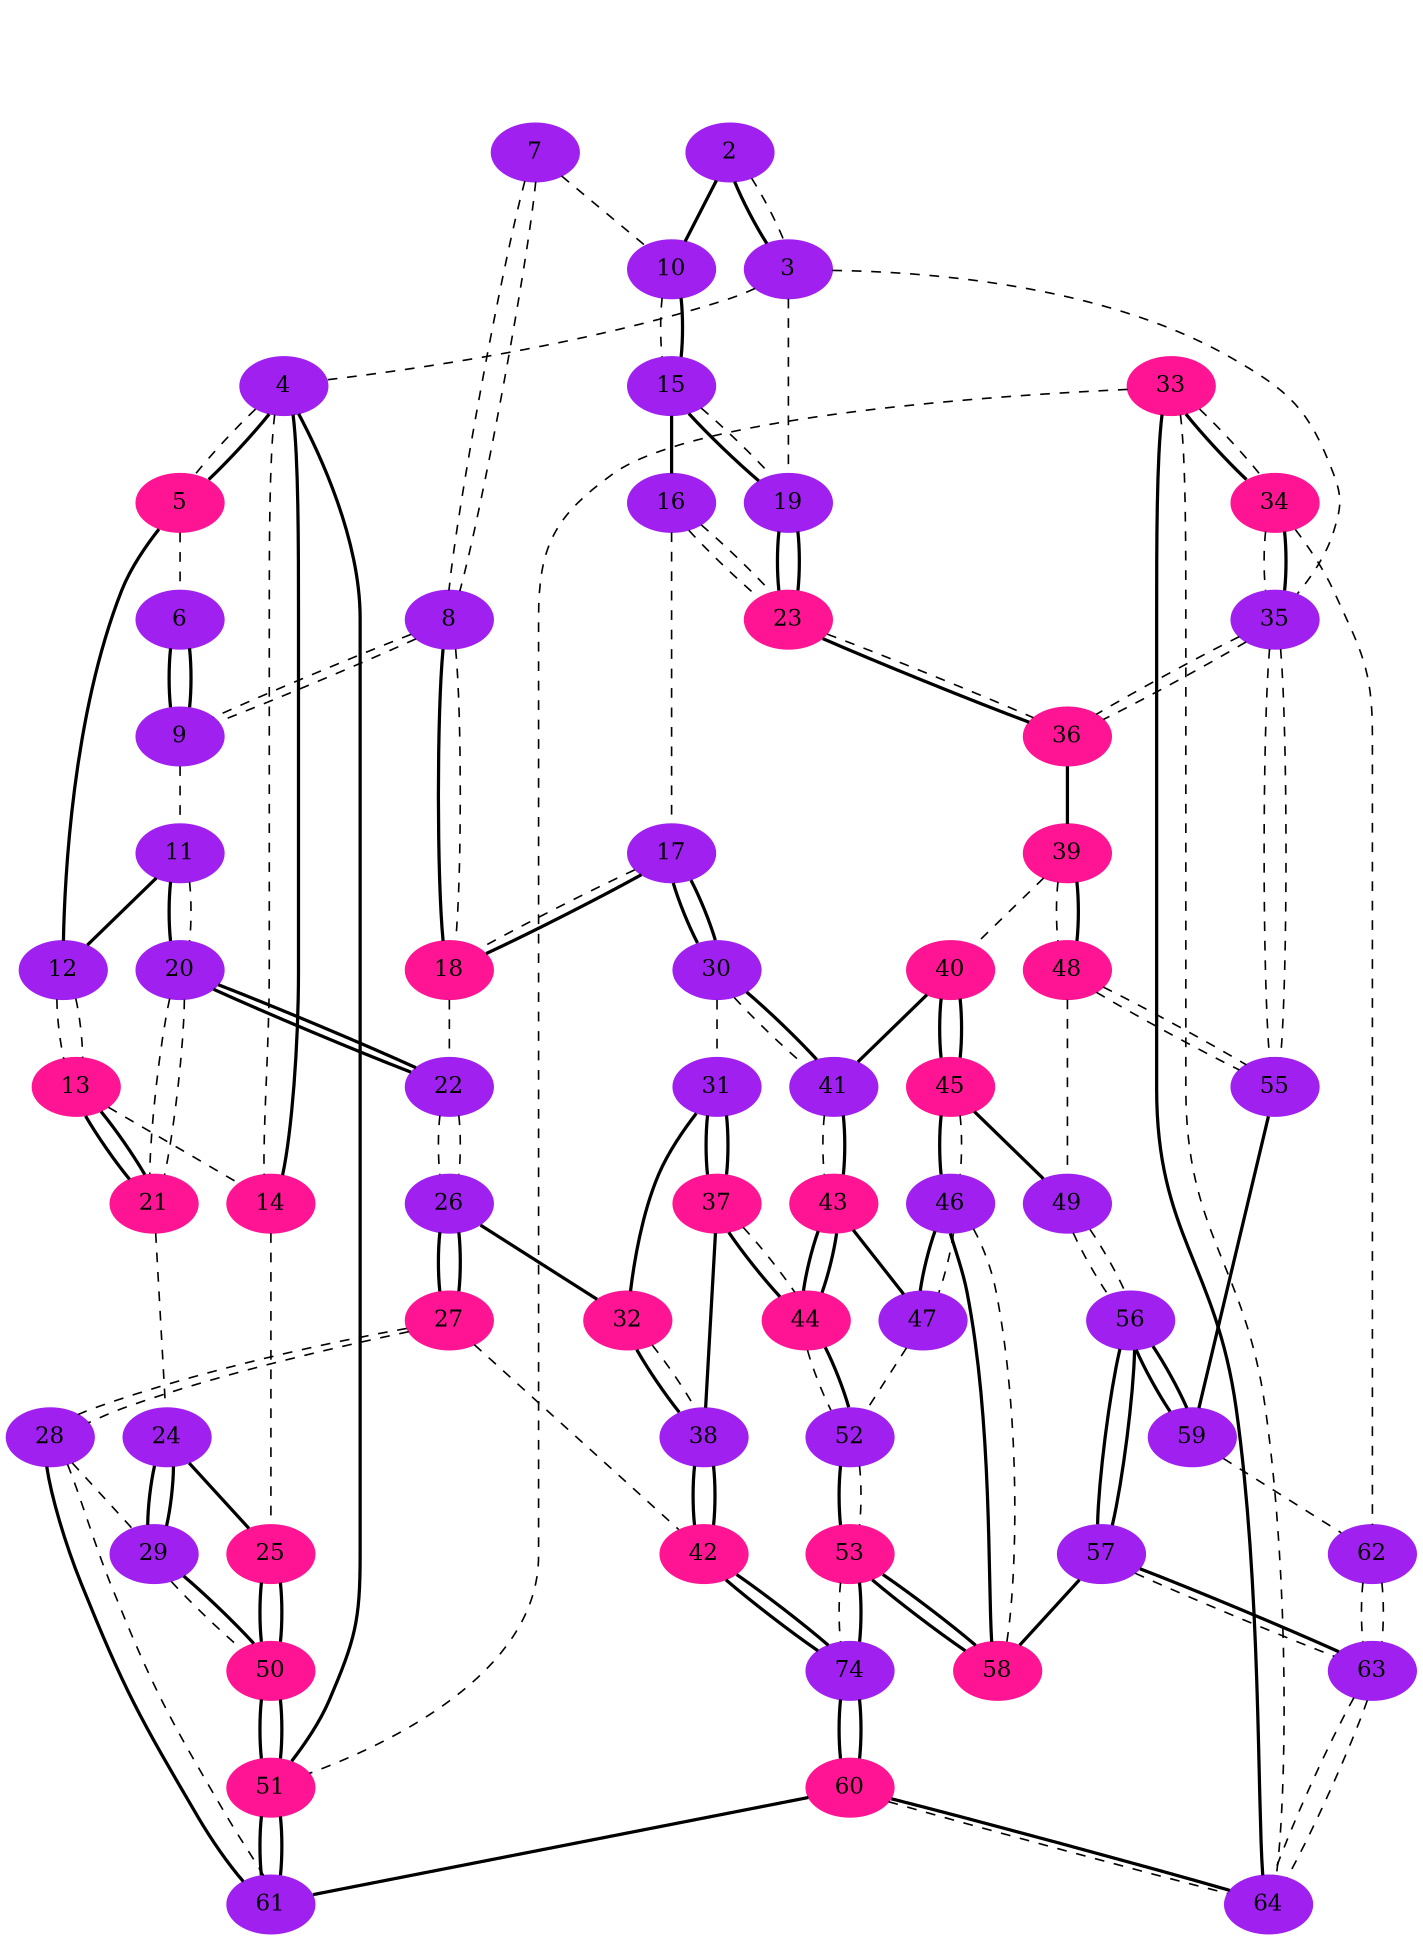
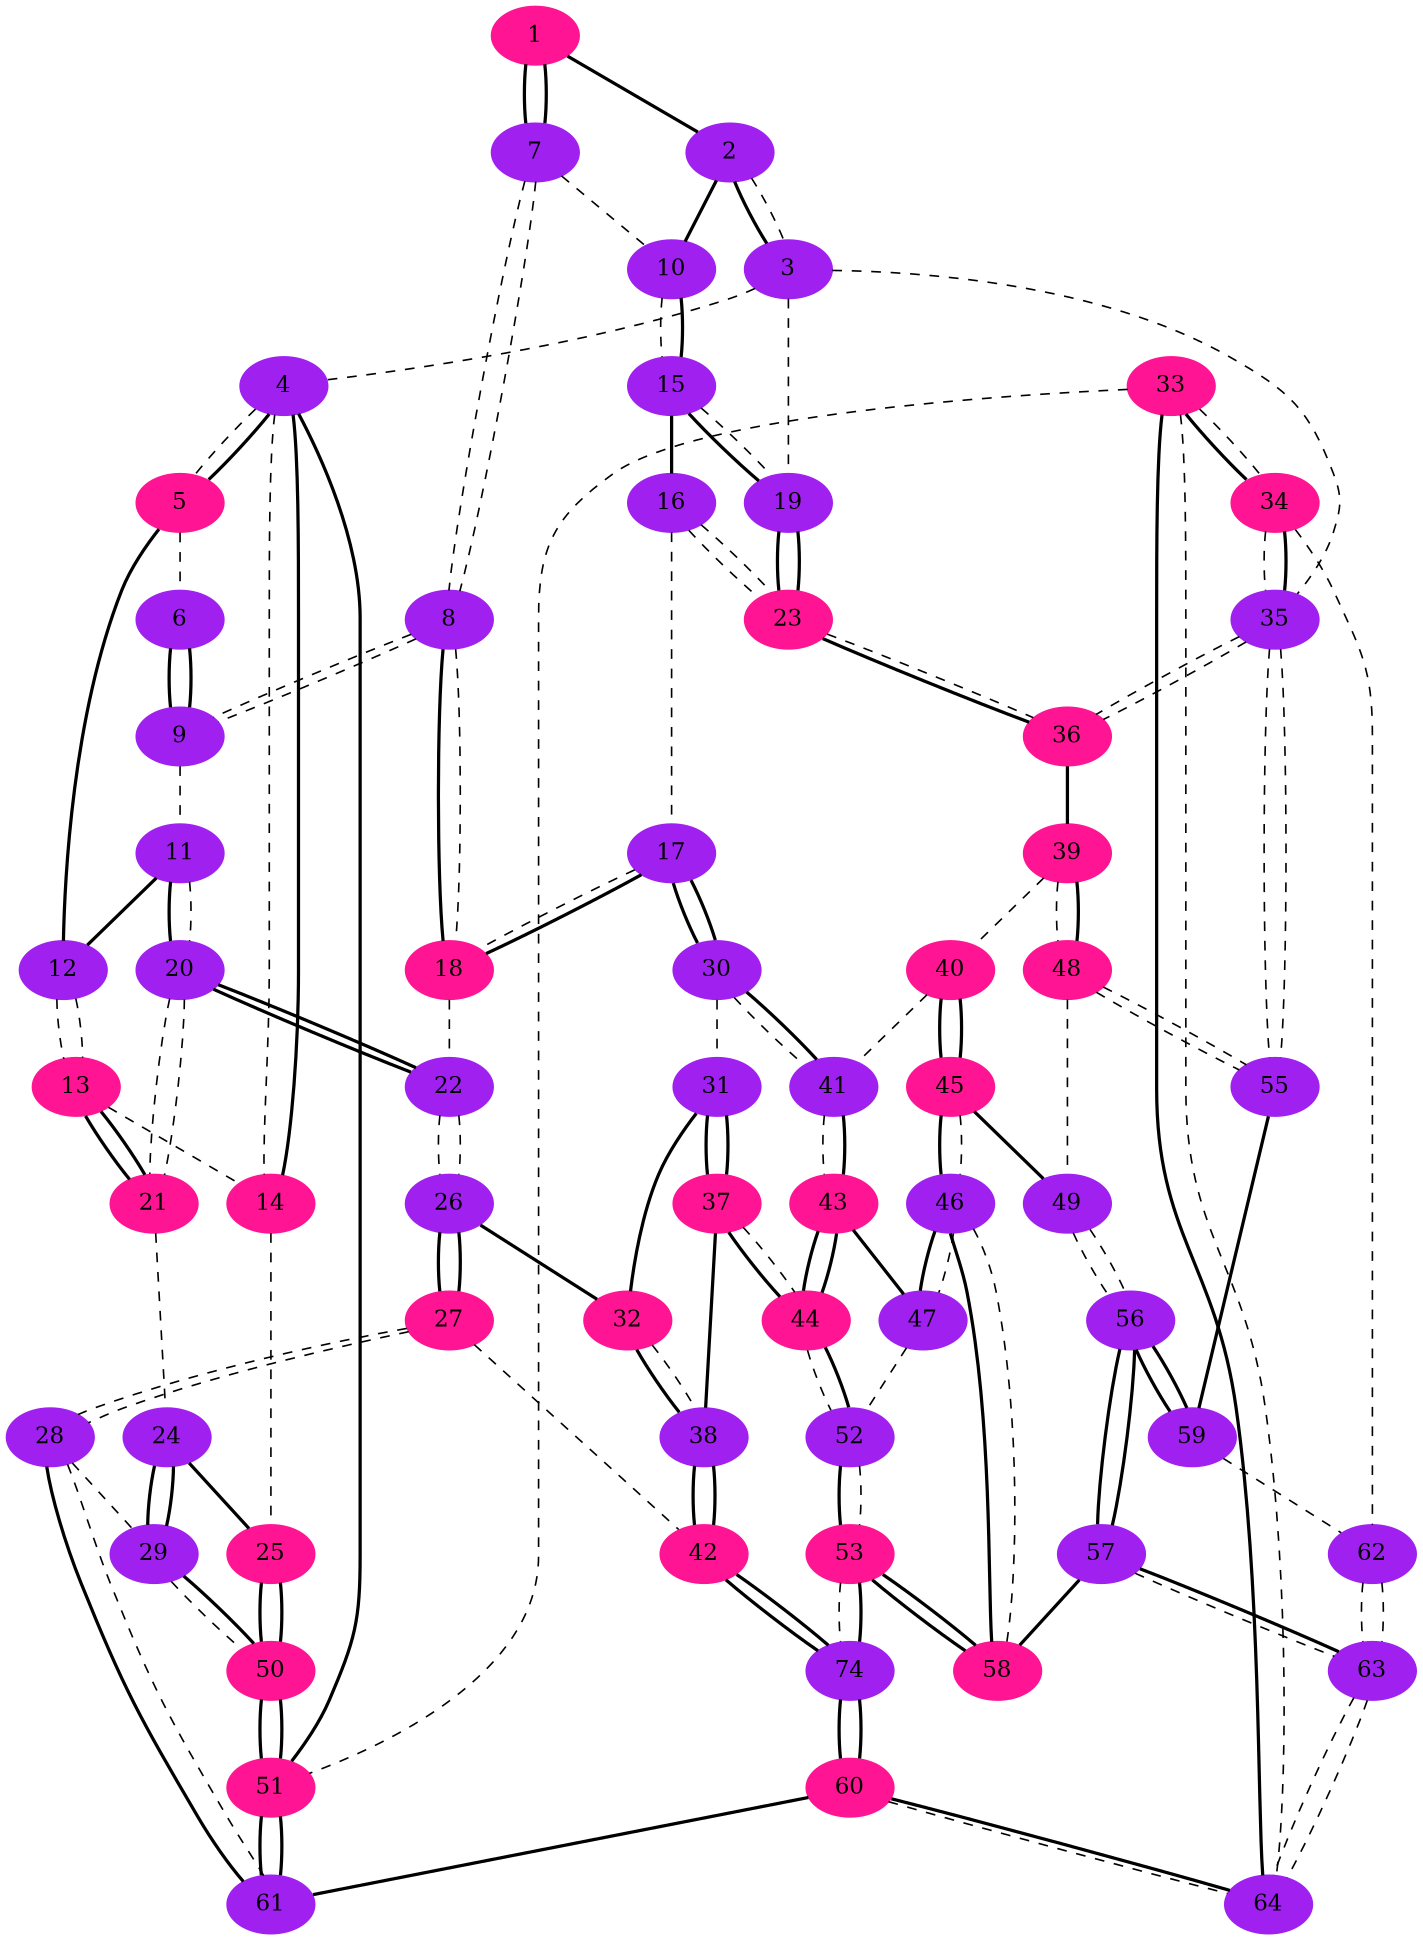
node "1": added
edge "40" -- "41": style bold -> dashed
